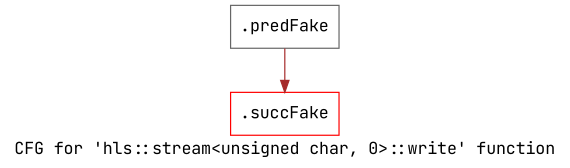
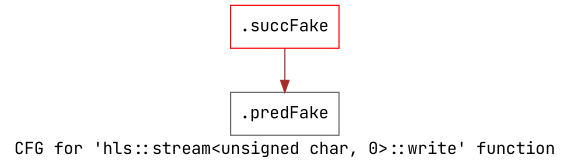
edge ".predFake" -> ".succFake": reversed
